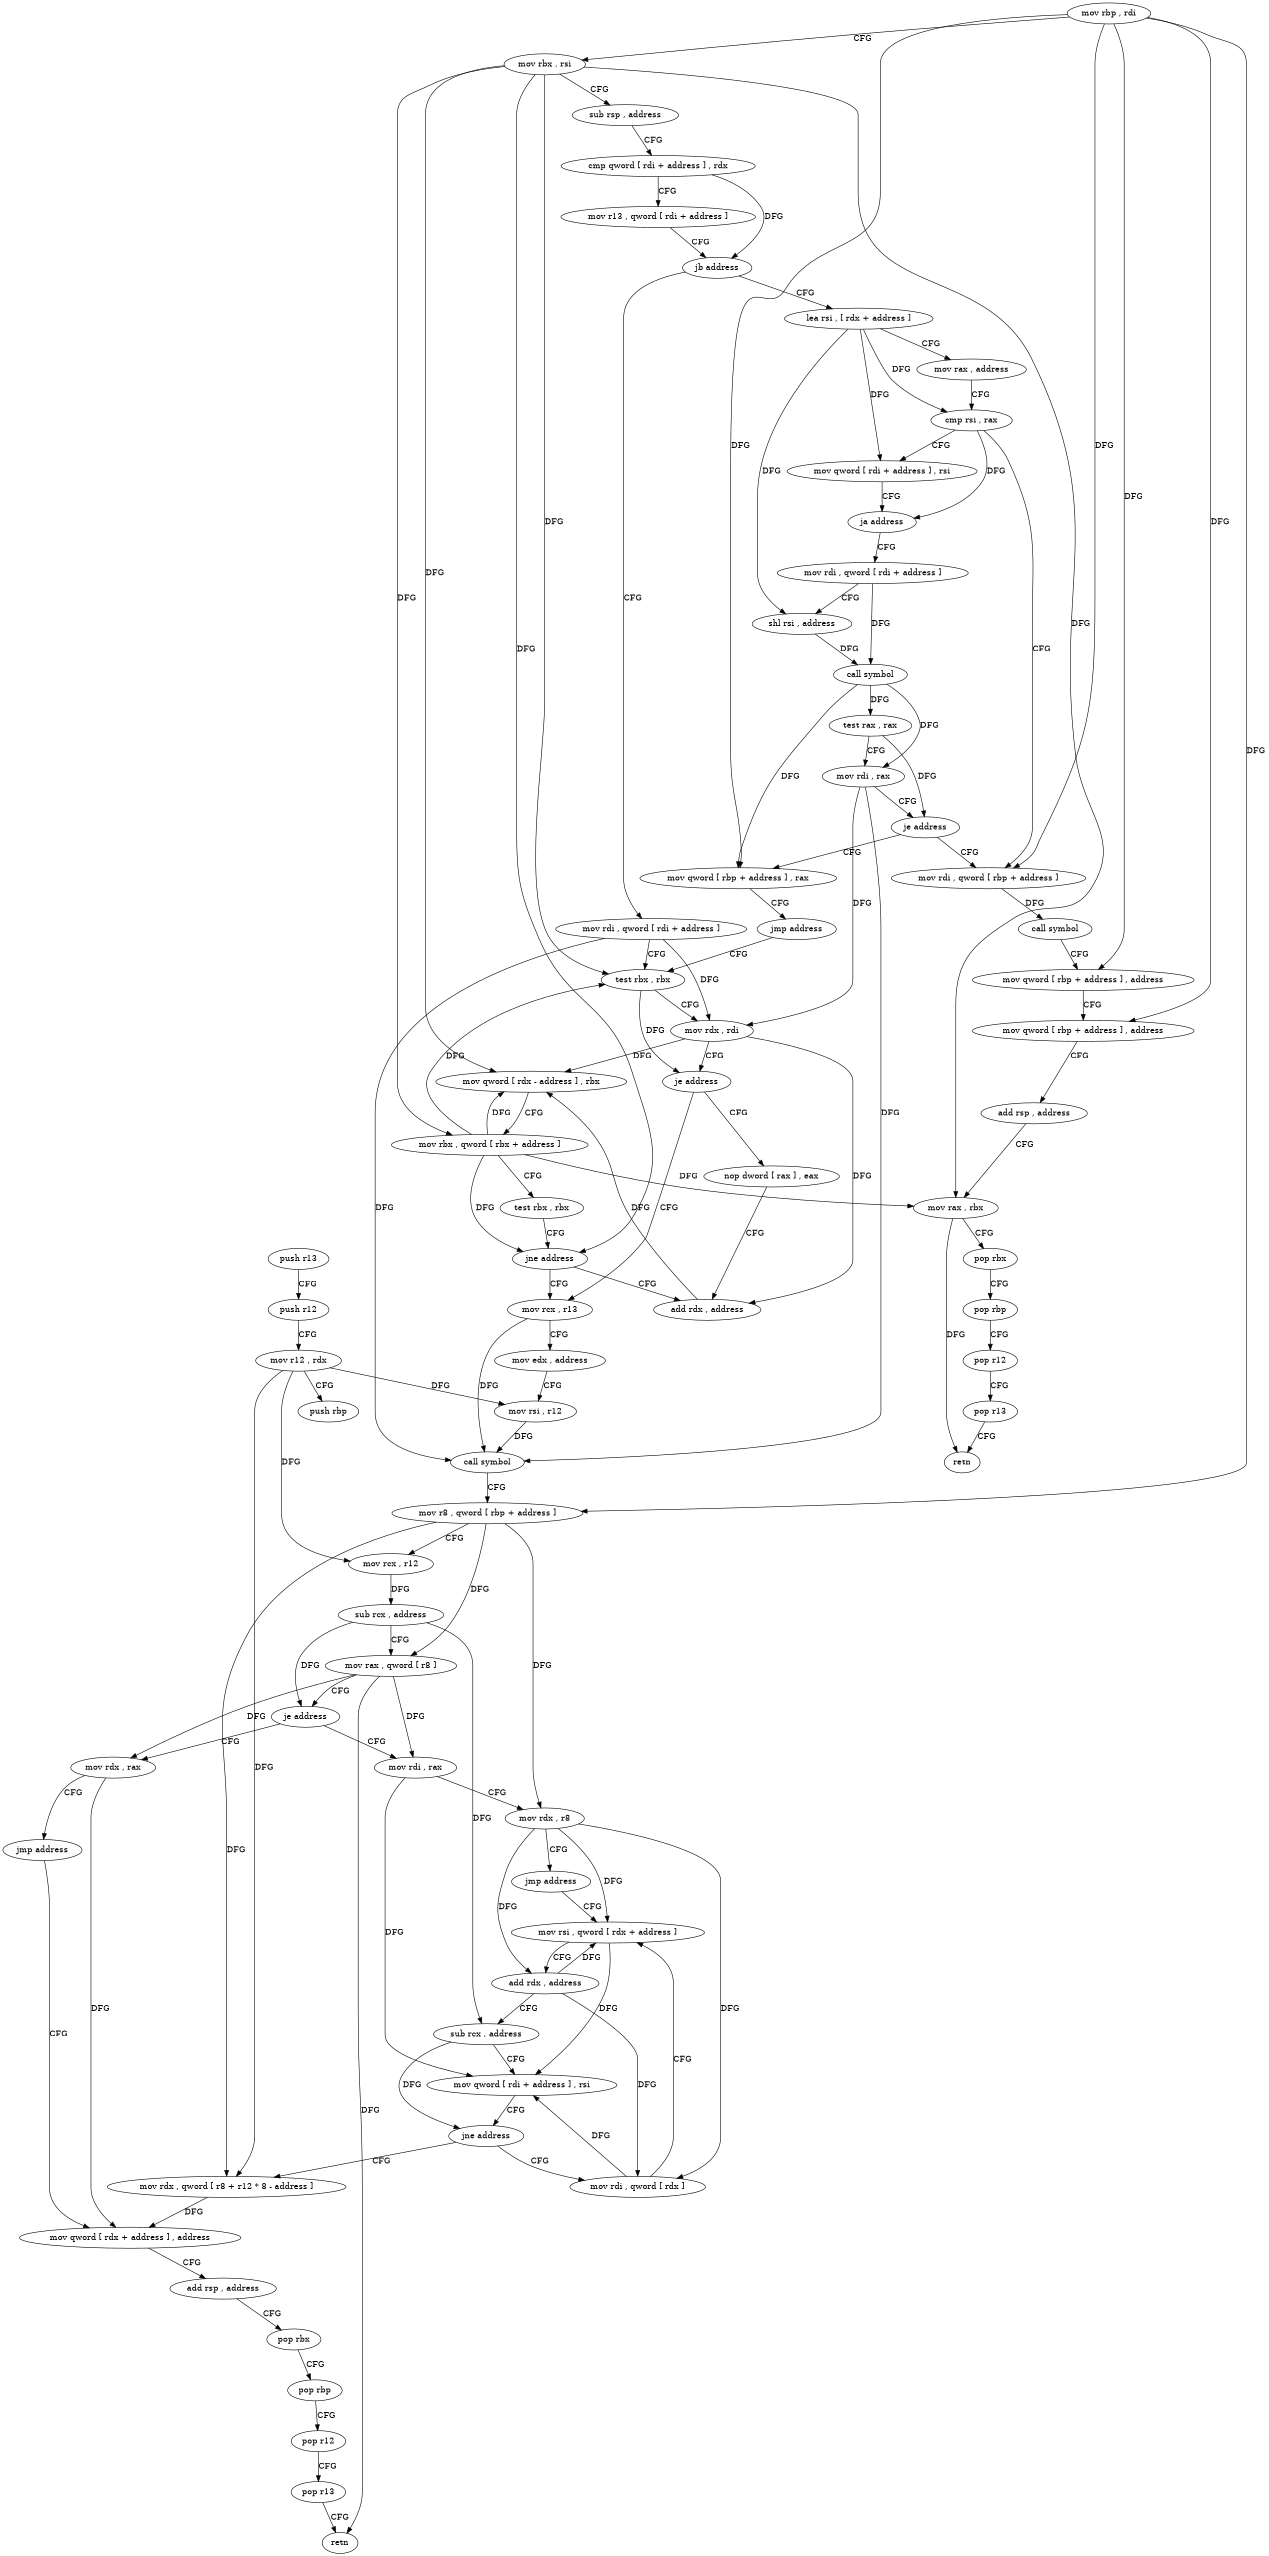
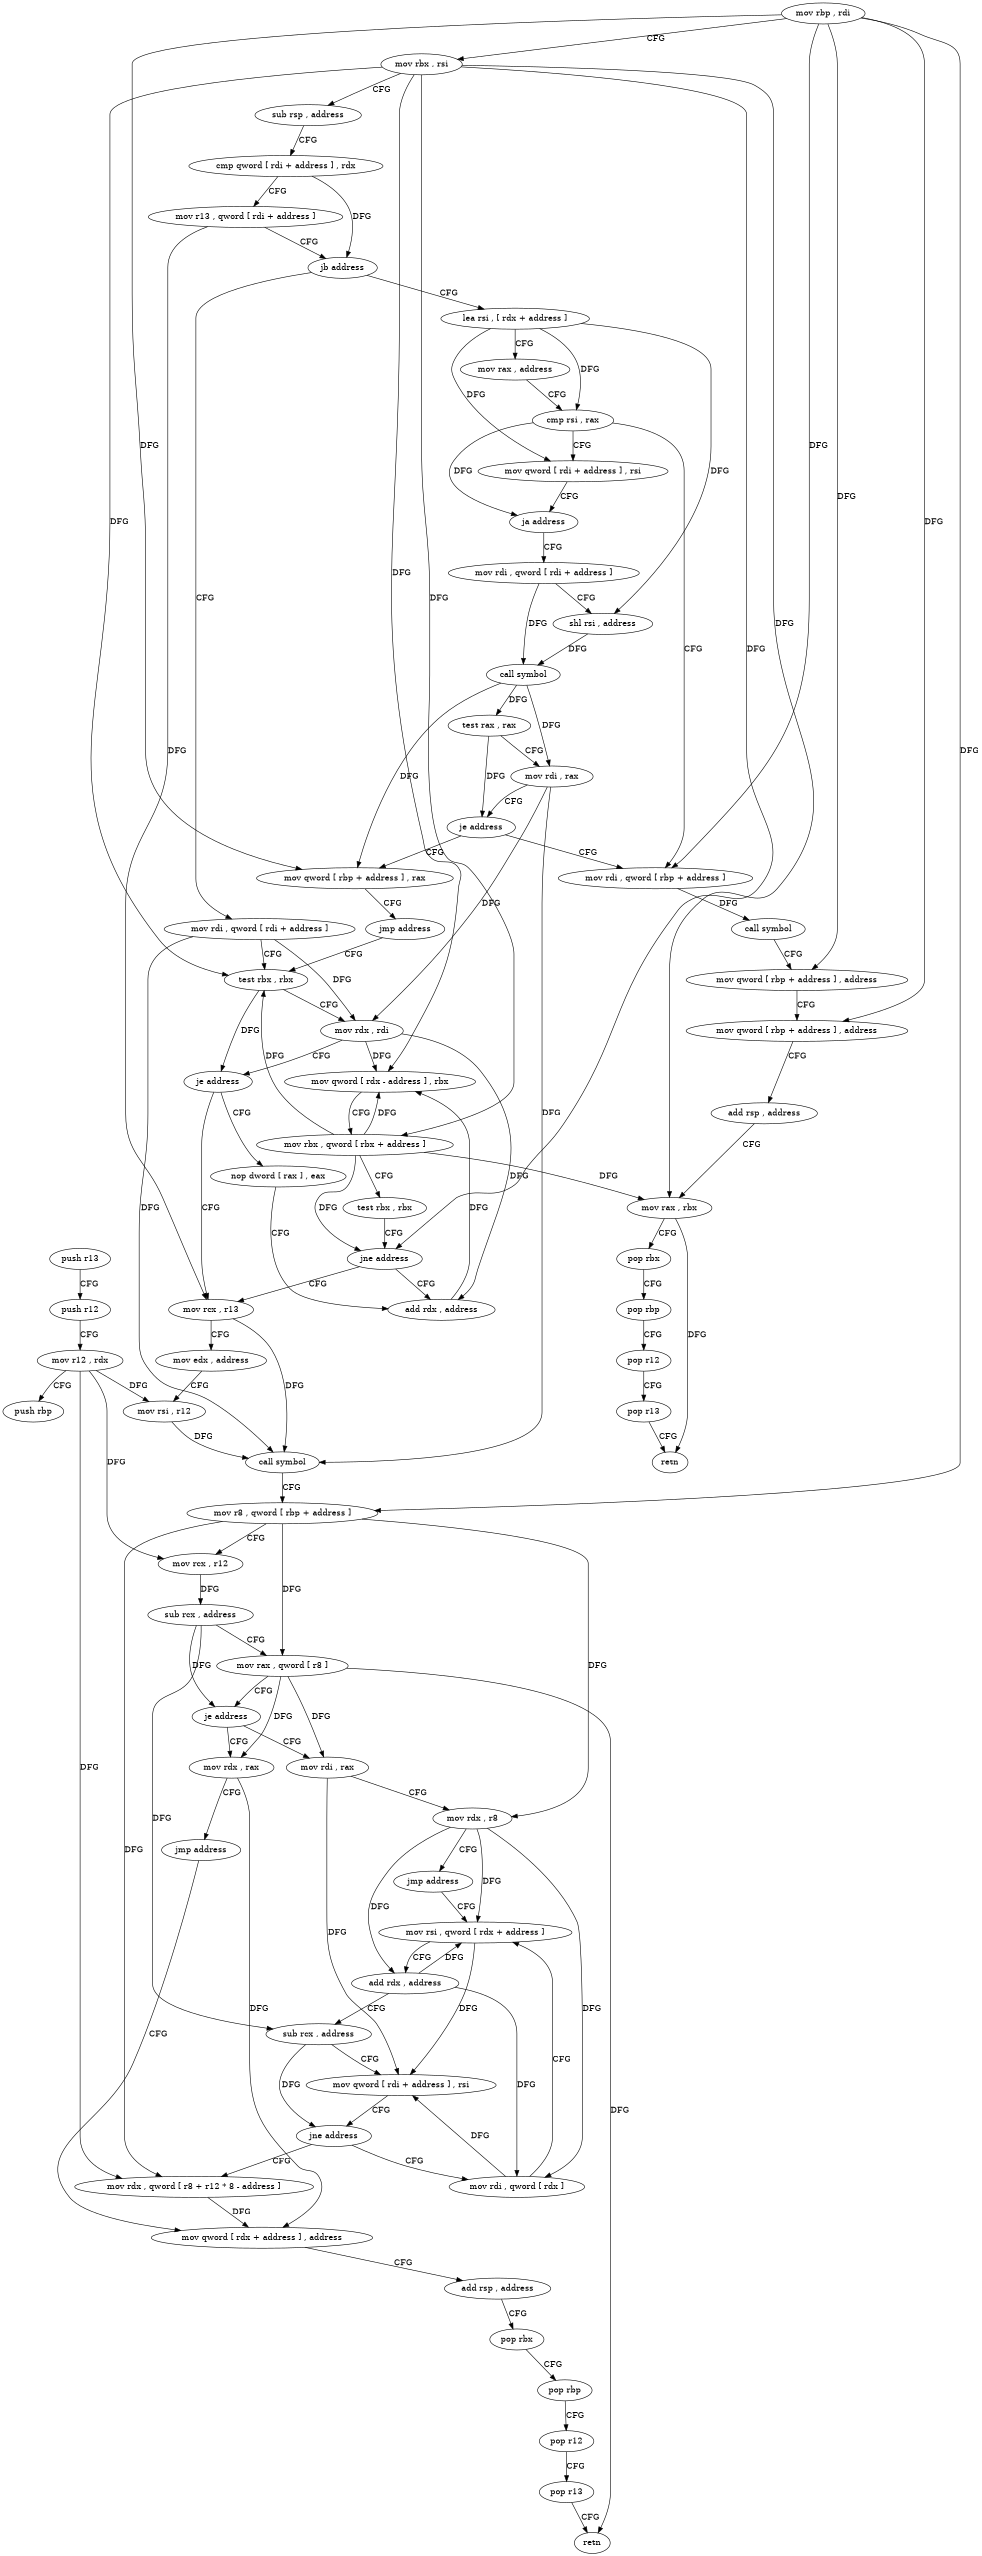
edge "mov r13 , qword [ rdi + address ]" -> "mov rcx , r13": added, label "DFG"
